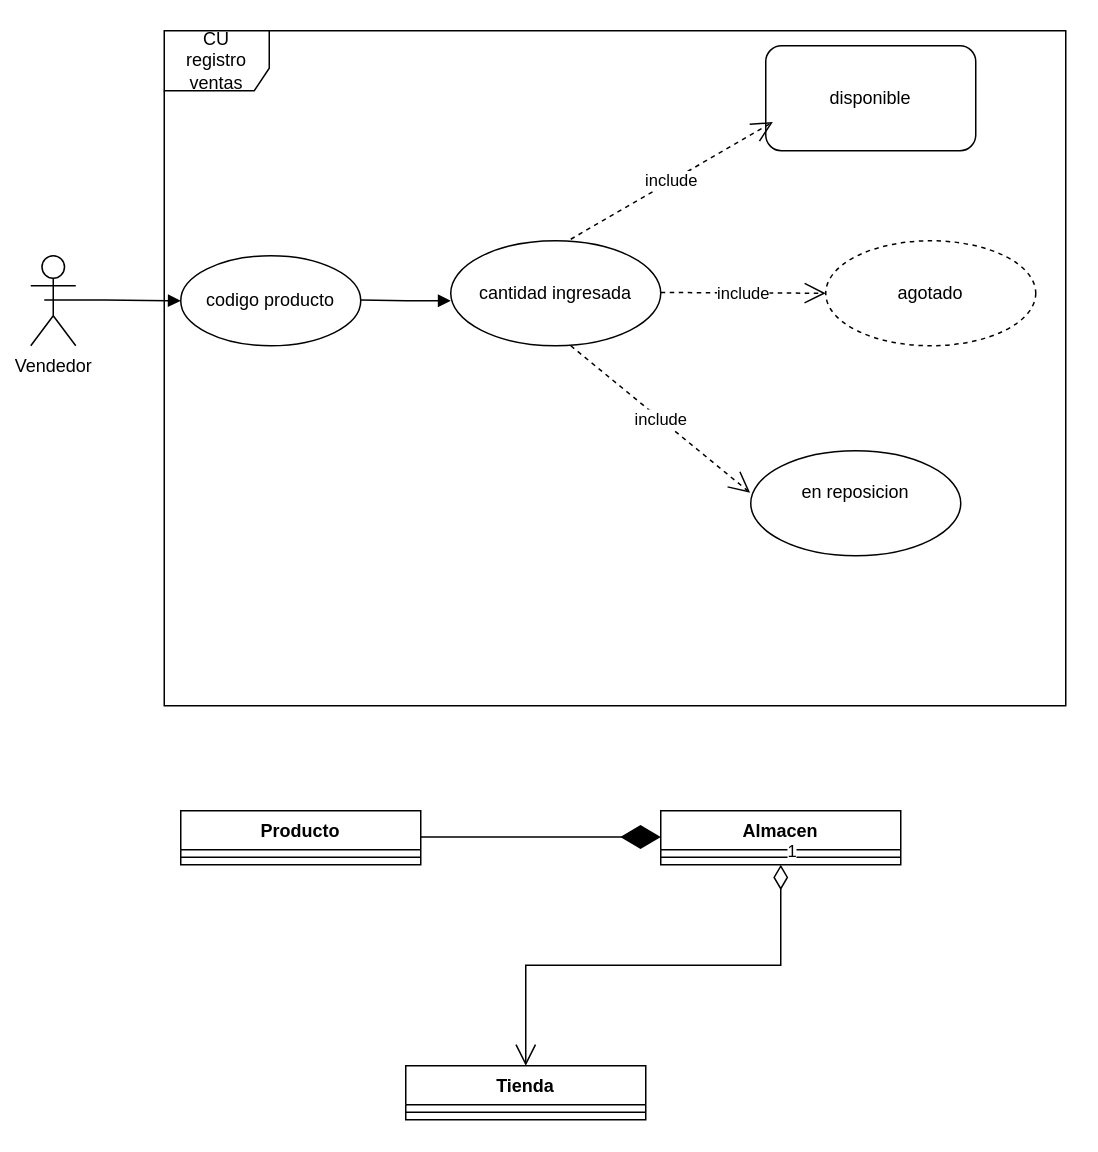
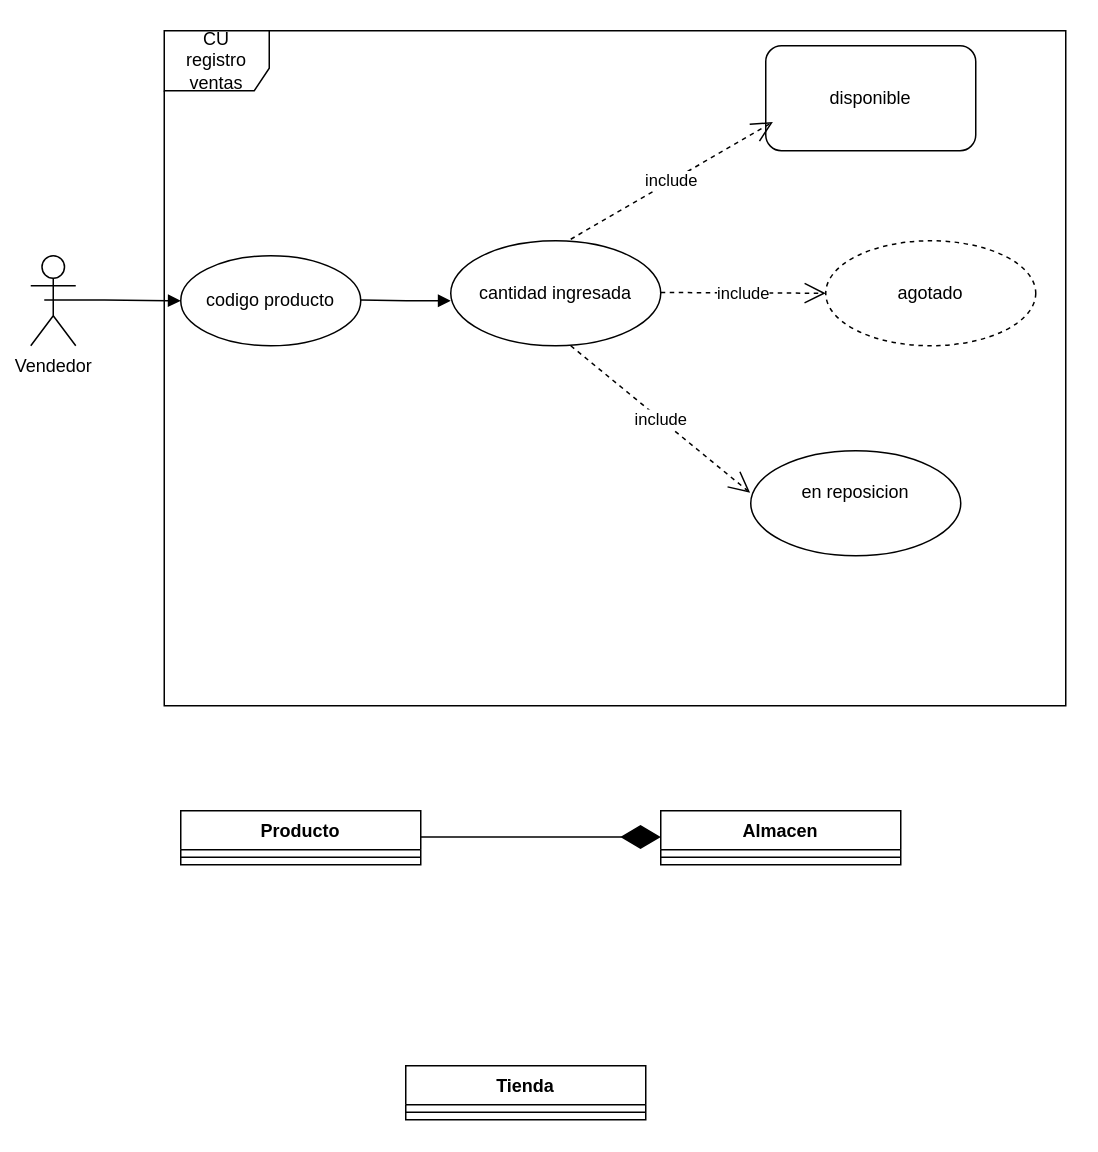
edge "Almacen" -- "Tienda": removed, label "1"
